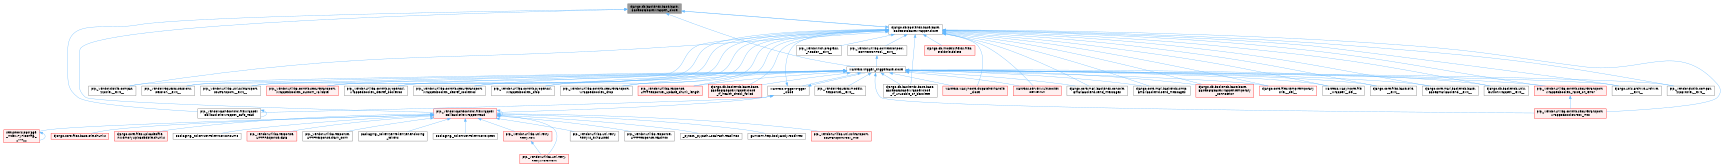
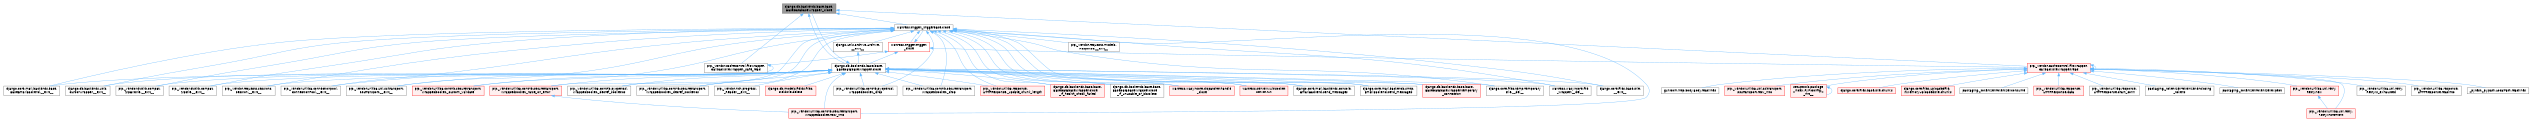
edge "django.utils.archive.Archive. __exit__" -> "django.db.backends.base.base. BaseDatabaseWrapper.close": reversed
edge "waitress.trigger._triggerbase.close" -> "pip._vendor.urllib3.connectionpool. ConnectionPool.__exit__": reversed
node "waitress.trigger.trigger. _close": color grey40 -> red
node "django.core.files.temp.Temporary File.__del__": color red -> grey40
